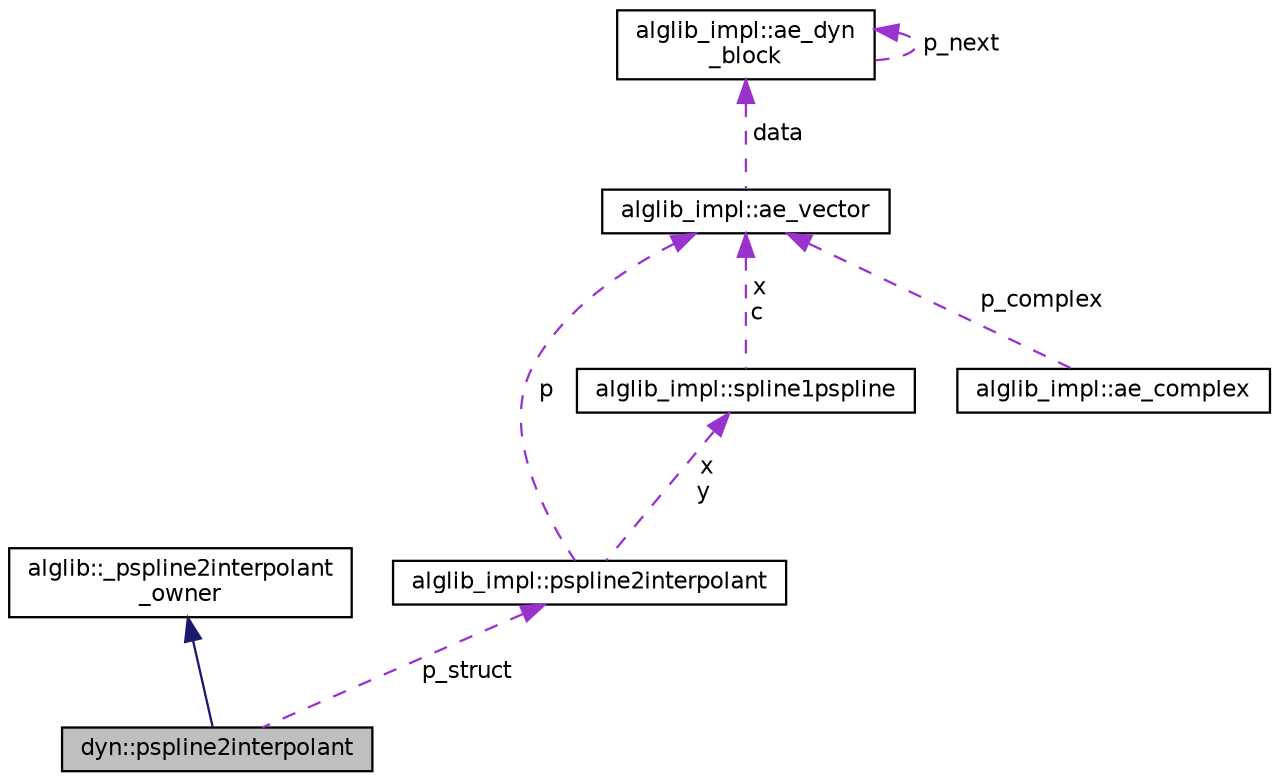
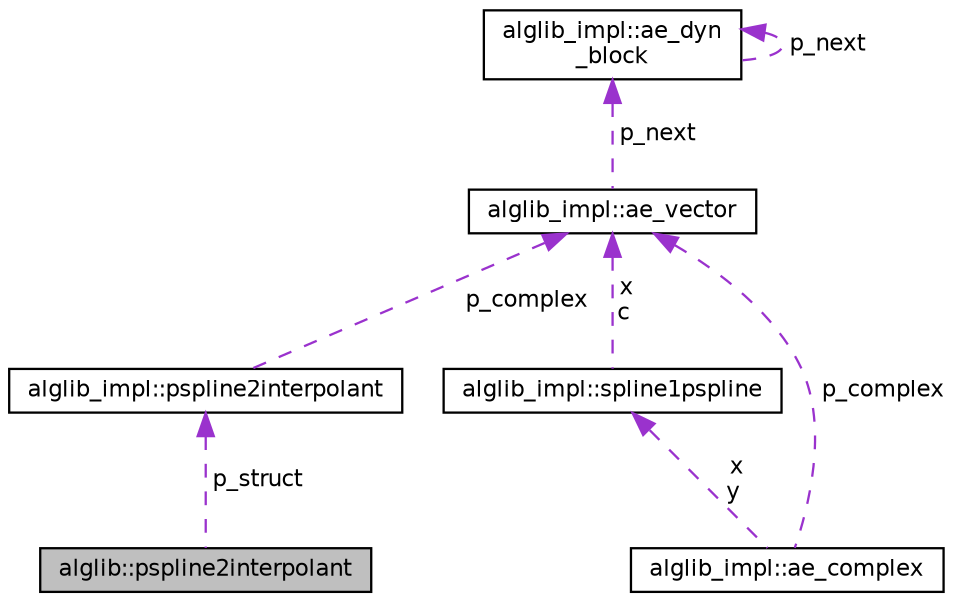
edge "alglib_impl::ae_vector" -> "alglib_impl::ae_dyn _block": label " data" -> " p_next"
edge "alglib_impl::pspline2interpolant" -> "alglib_impl::ae_vector": label " p" -> " p_complex"
edge "alglib_impl::pspline2interpolant" -> "alglib_impl::spline1pspline": now "alglib_impl::ae_complex" -> "alglib_impl::spline1pspline"
node "alglib::_pspline2interpolant _owner": removed
node "dyn::pspline2interpolant": label "dyn::pspline2interpolant" -> "alglib::pspline2interpolant"
